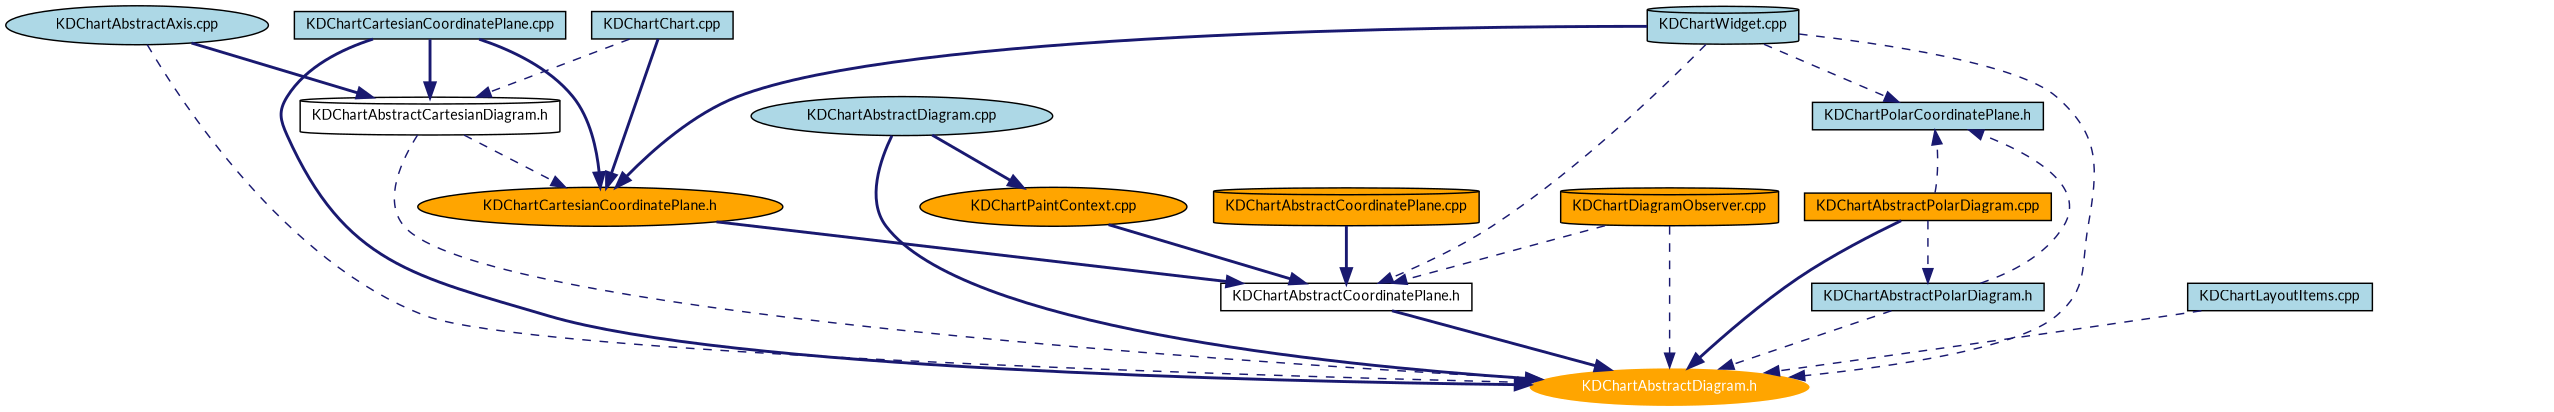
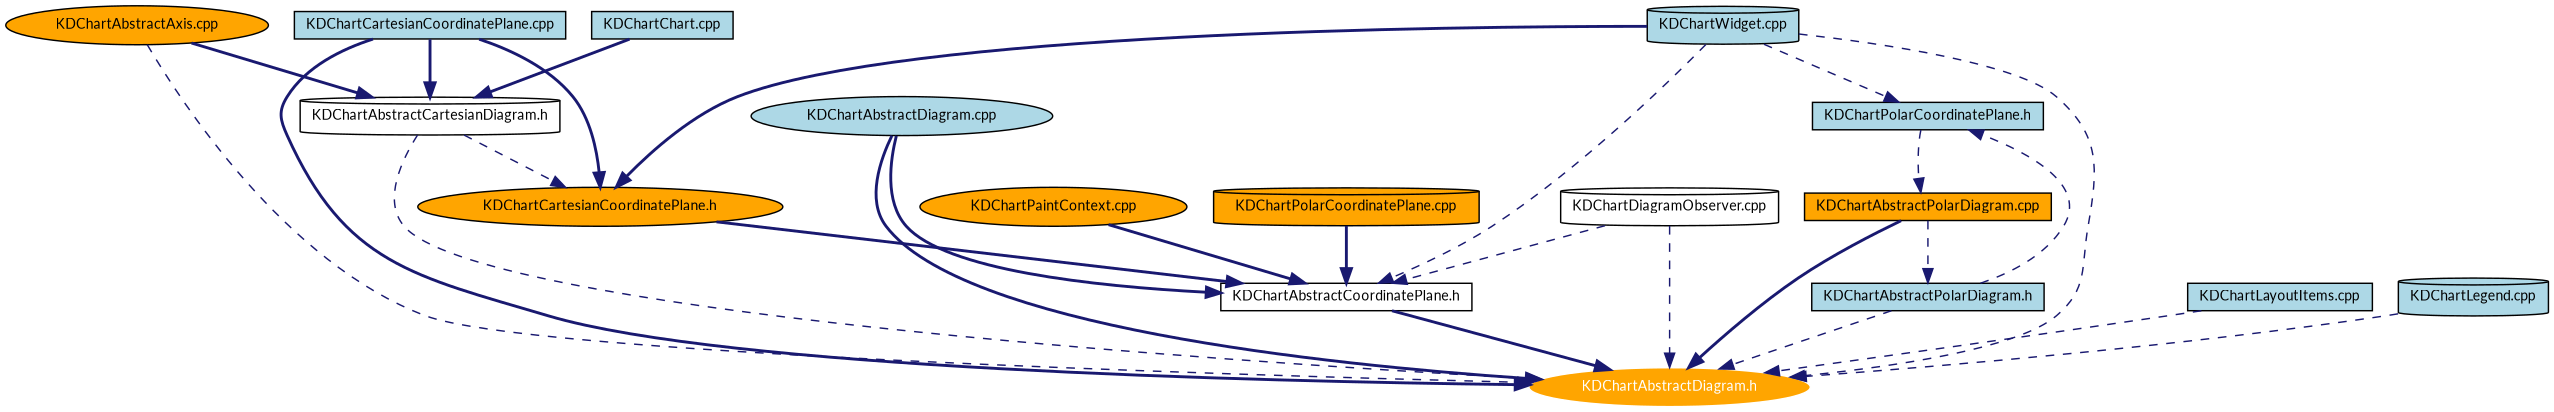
node "KDChartAbstractAxis.cpp": fillcolor lightblue -> orange
edge "KDChartChart.cpp" -> "KDChartAbstractCartesianDiagram.h": style dashed -> bold
edge "KDChartChart.cpp" -> "KDChartCartesianCoordinatePlane.h": removed
edge "KDChartAbstractDiagram.cpp" -> "KDChartPaintContext.cpp": now "KDChartAbstractDiagram.cpp" -> "KDChartAbstractCoordinatePlane.h"
edge "KDChartAbstractPolarDiagram.cpp" -> "KDChartPolarCoordinatePlane.h": reversed
node "KDChartAbstractCoordinatePlane.cpp": label "KDChartAbstractCoordinatePlane.cpp" -> "KDChartPolarCoordinatePlane.cpp"
node "KDChartDiagramObserver.cpp": fillcolor orange -> white
node "KDChartLegend.cpp": added
